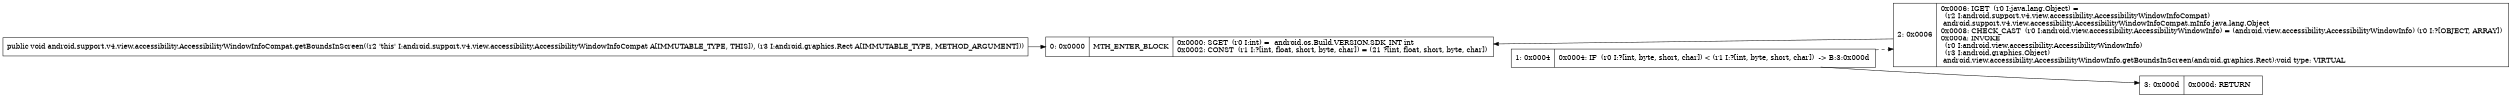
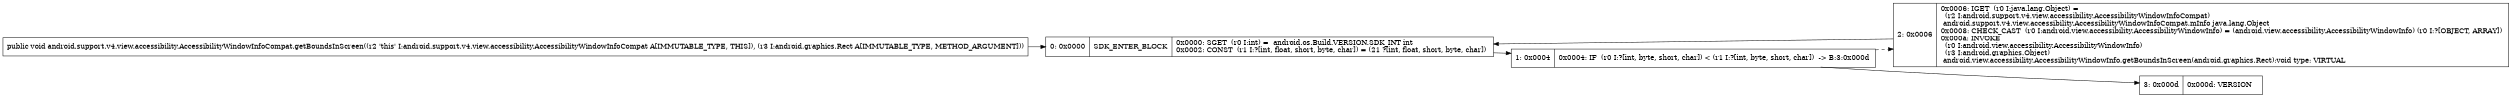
node "0: 0x0000": text "MTH_ENTER_BLOCK" -> "SDK_ENTER_BLOCK"
edge "0: 0x0000" -> "1: 0x0004": added
node "3: 0x000d": text "0x000d: RETURN" -> "0x000d: VERSION"
